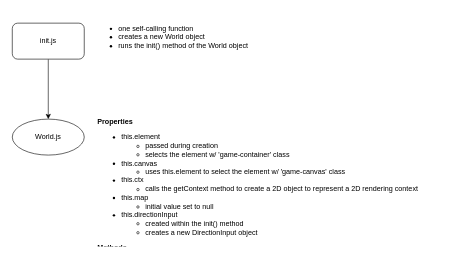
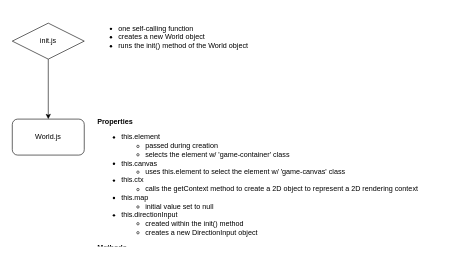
node "init.js": shape rounded rectangle -> diamond
node "World.js": shape ellipse -> rounded rectangle
